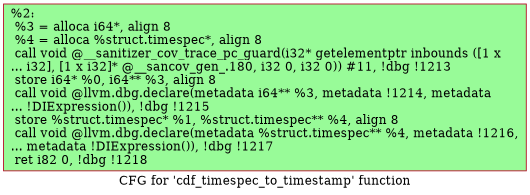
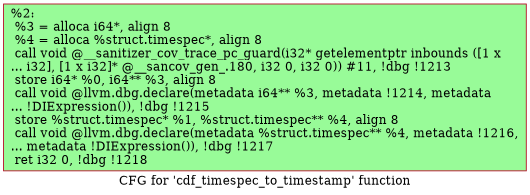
node "%2:": text "ret i82 0, !dbg !1218" -> "ret i32 0, !dbg !1218"
